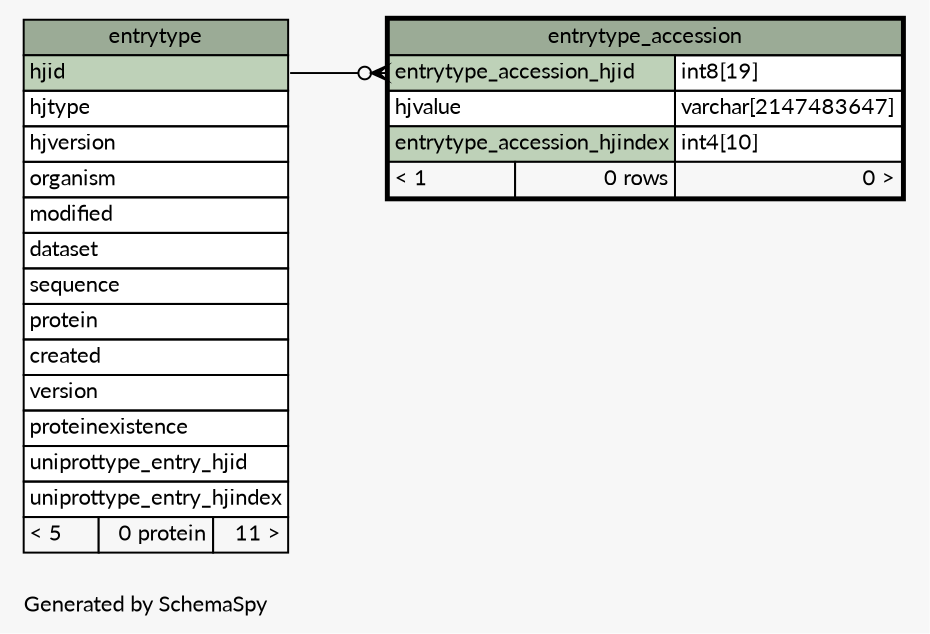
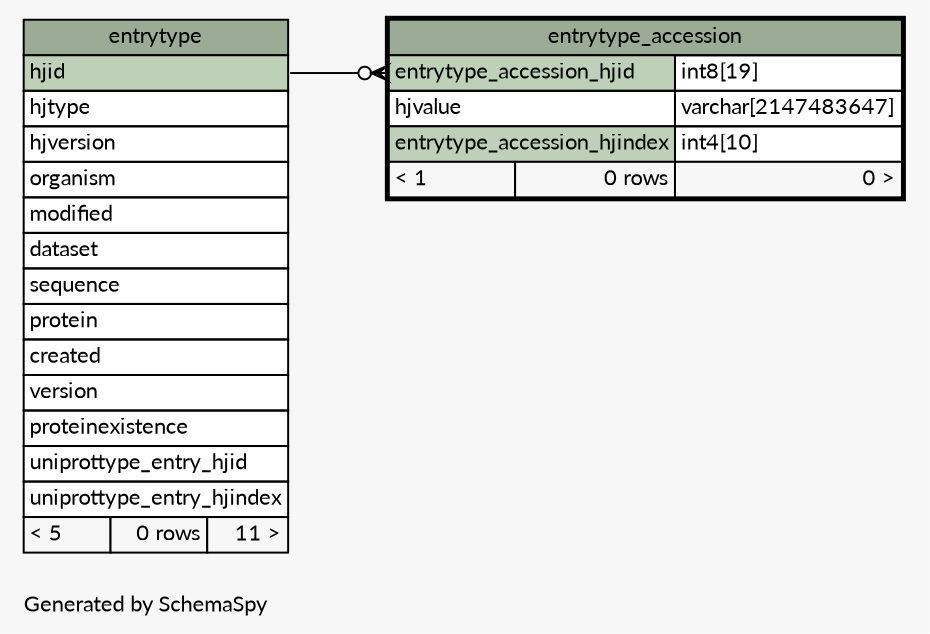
node "entrytype": text "0 protein" -> "0 rows"
